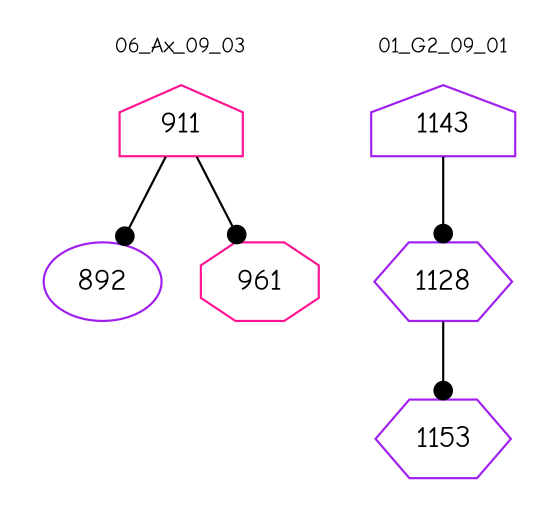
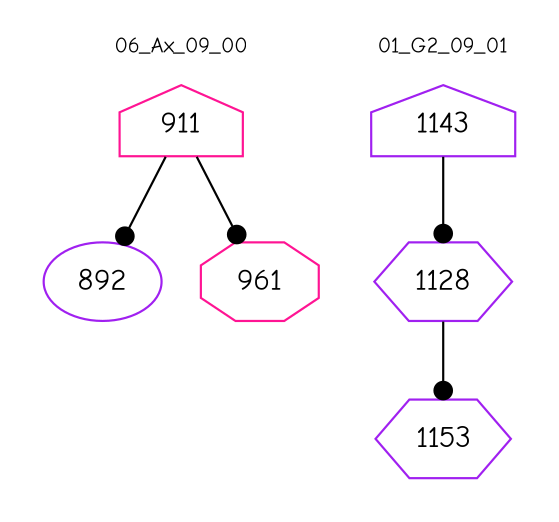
cluster "06_Ax_09_03": label "06_Ax_09_03" -> "06_Ax_09_00"
